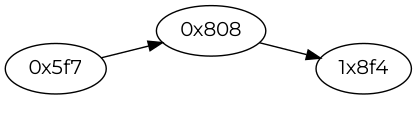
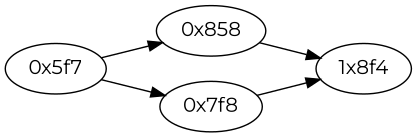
node "0x808": label "0x808" -> "0x858"
node "0x7f8": added
